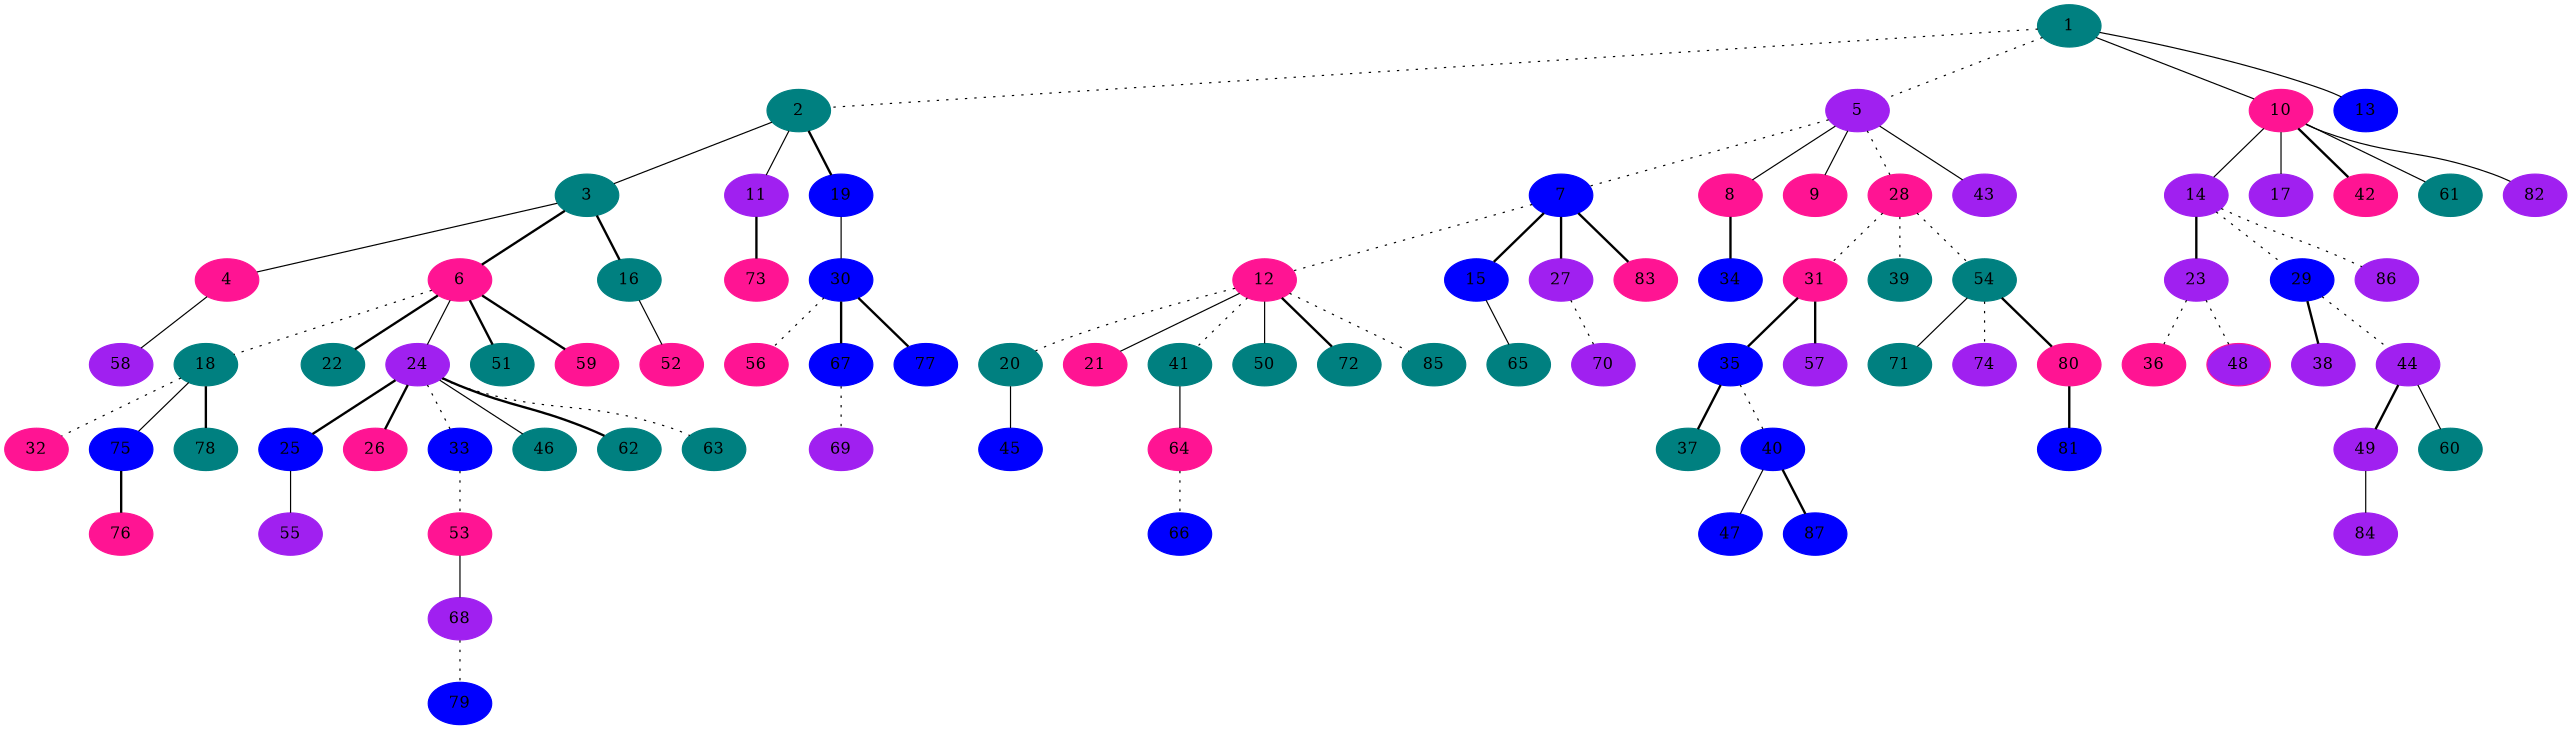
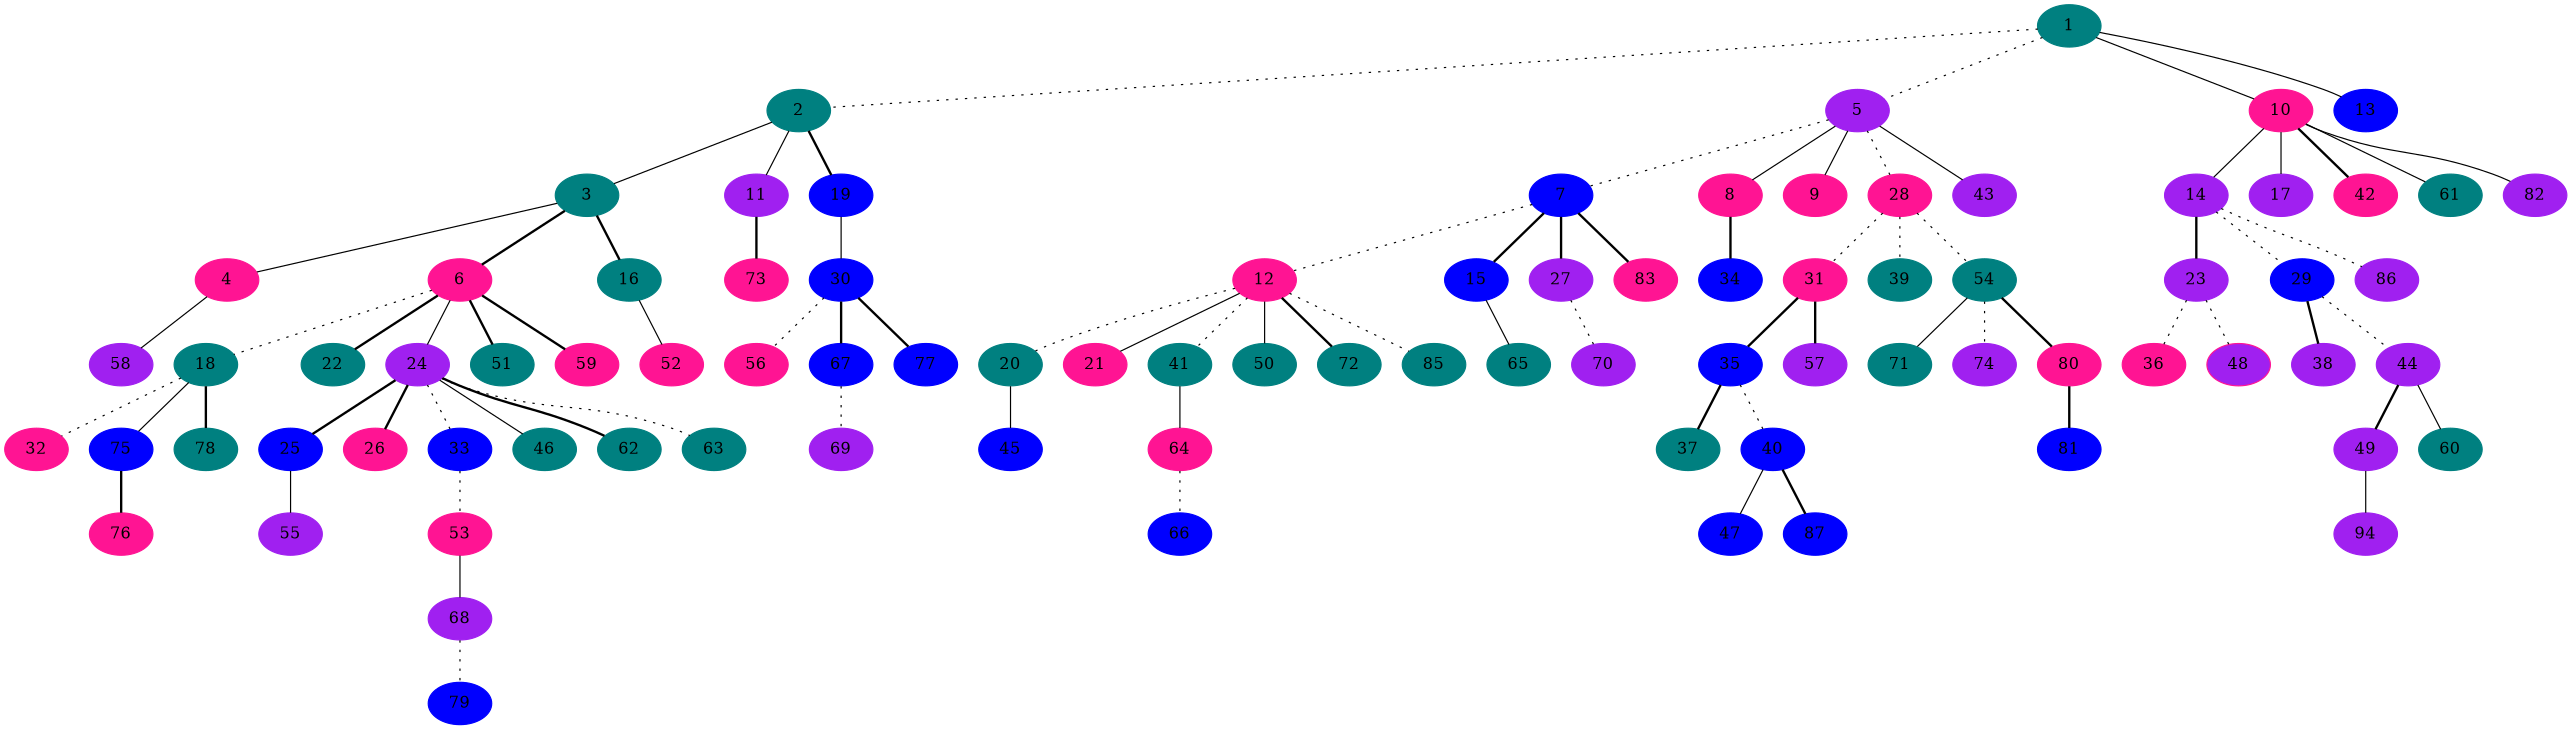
node "84": label "84" -> "94"
